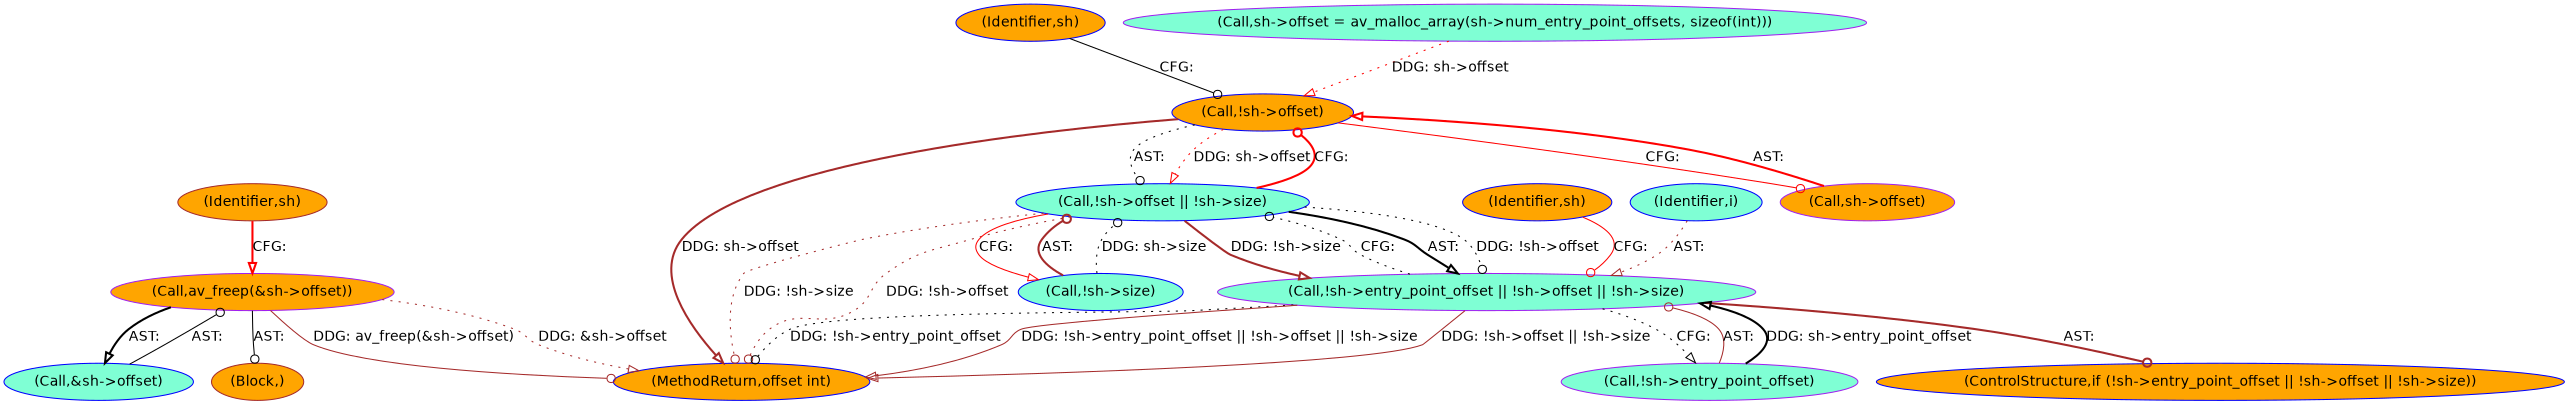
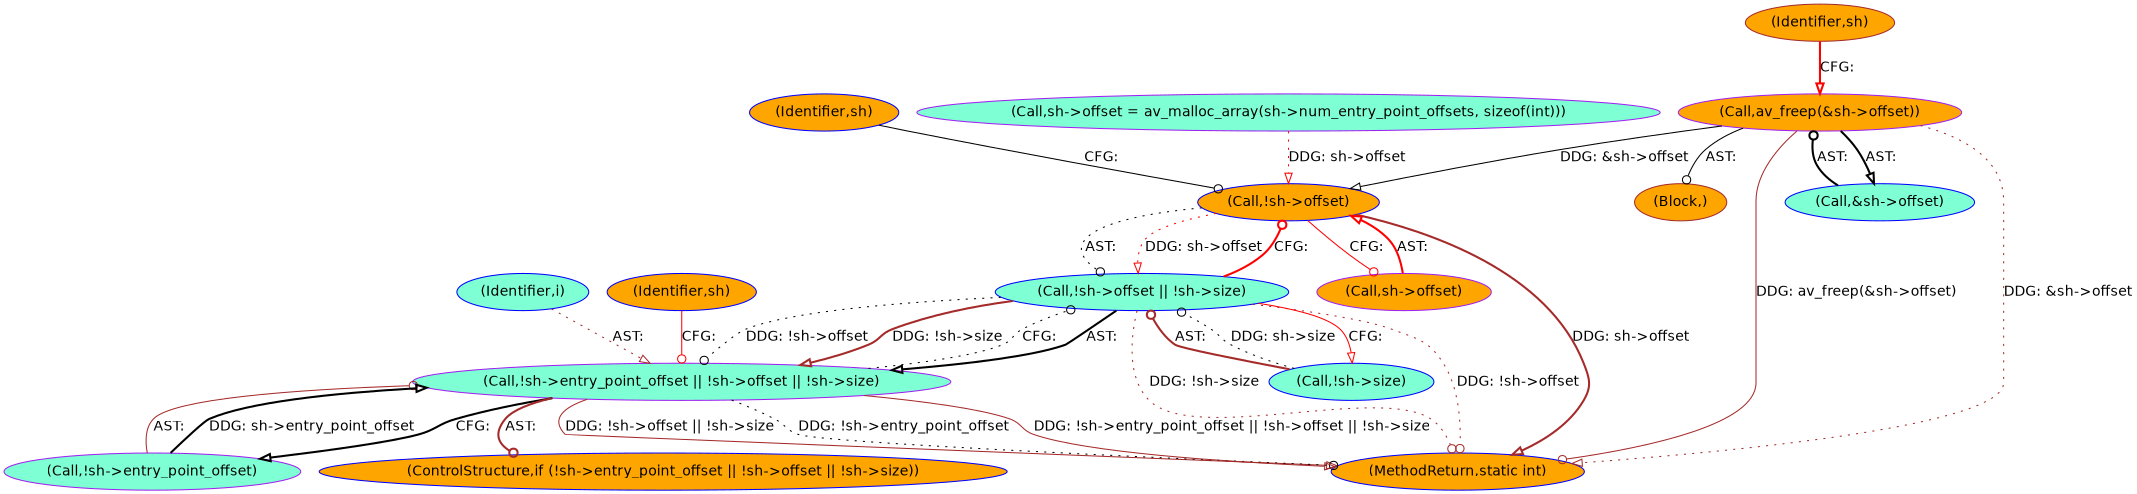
edge "(Call,av_freep(&sh->offset))" -> "(Call,!sh->offset)": added, label "DDG: &sh->offset"
edge "(Call,!sh->entry_point_offset || !sh->offset || !sh->size)" -> "(Call,!sh->entry_point_offset)": style dotted -> bold
edge "(Call,&sh->offset)" -> "(Call,av_freep(&sh->offset))": style solid -> bold
node "(MethodReturn,offset int)": label "(MethodReturn,offset int)" -> "(MethodReturn,static int)"
